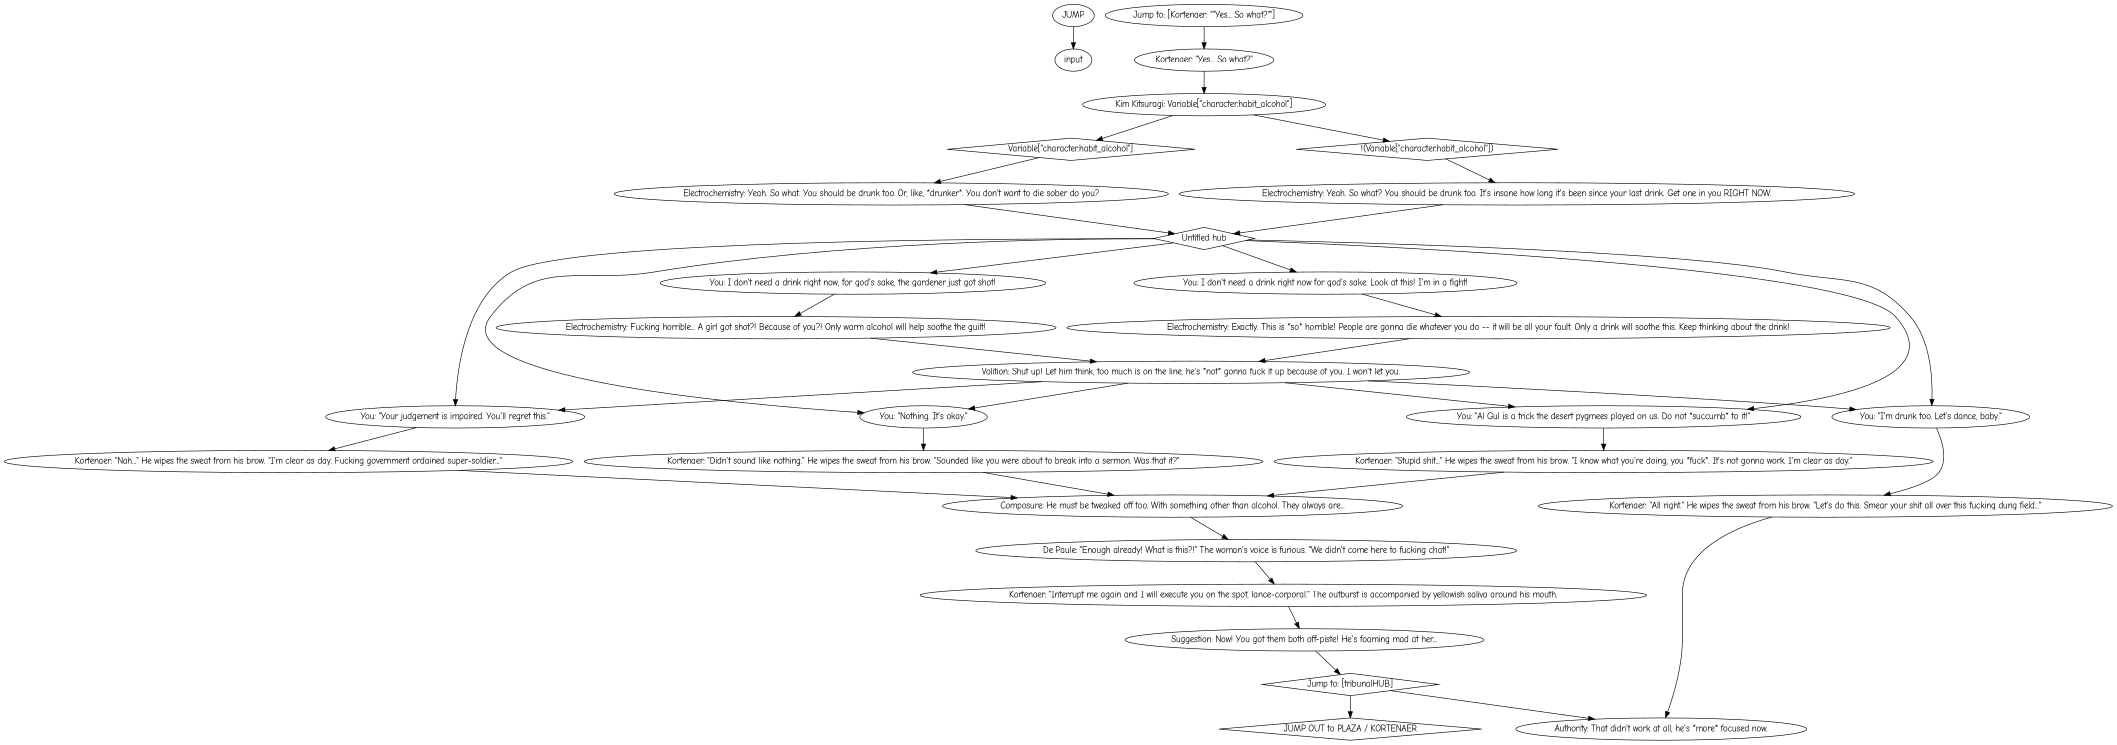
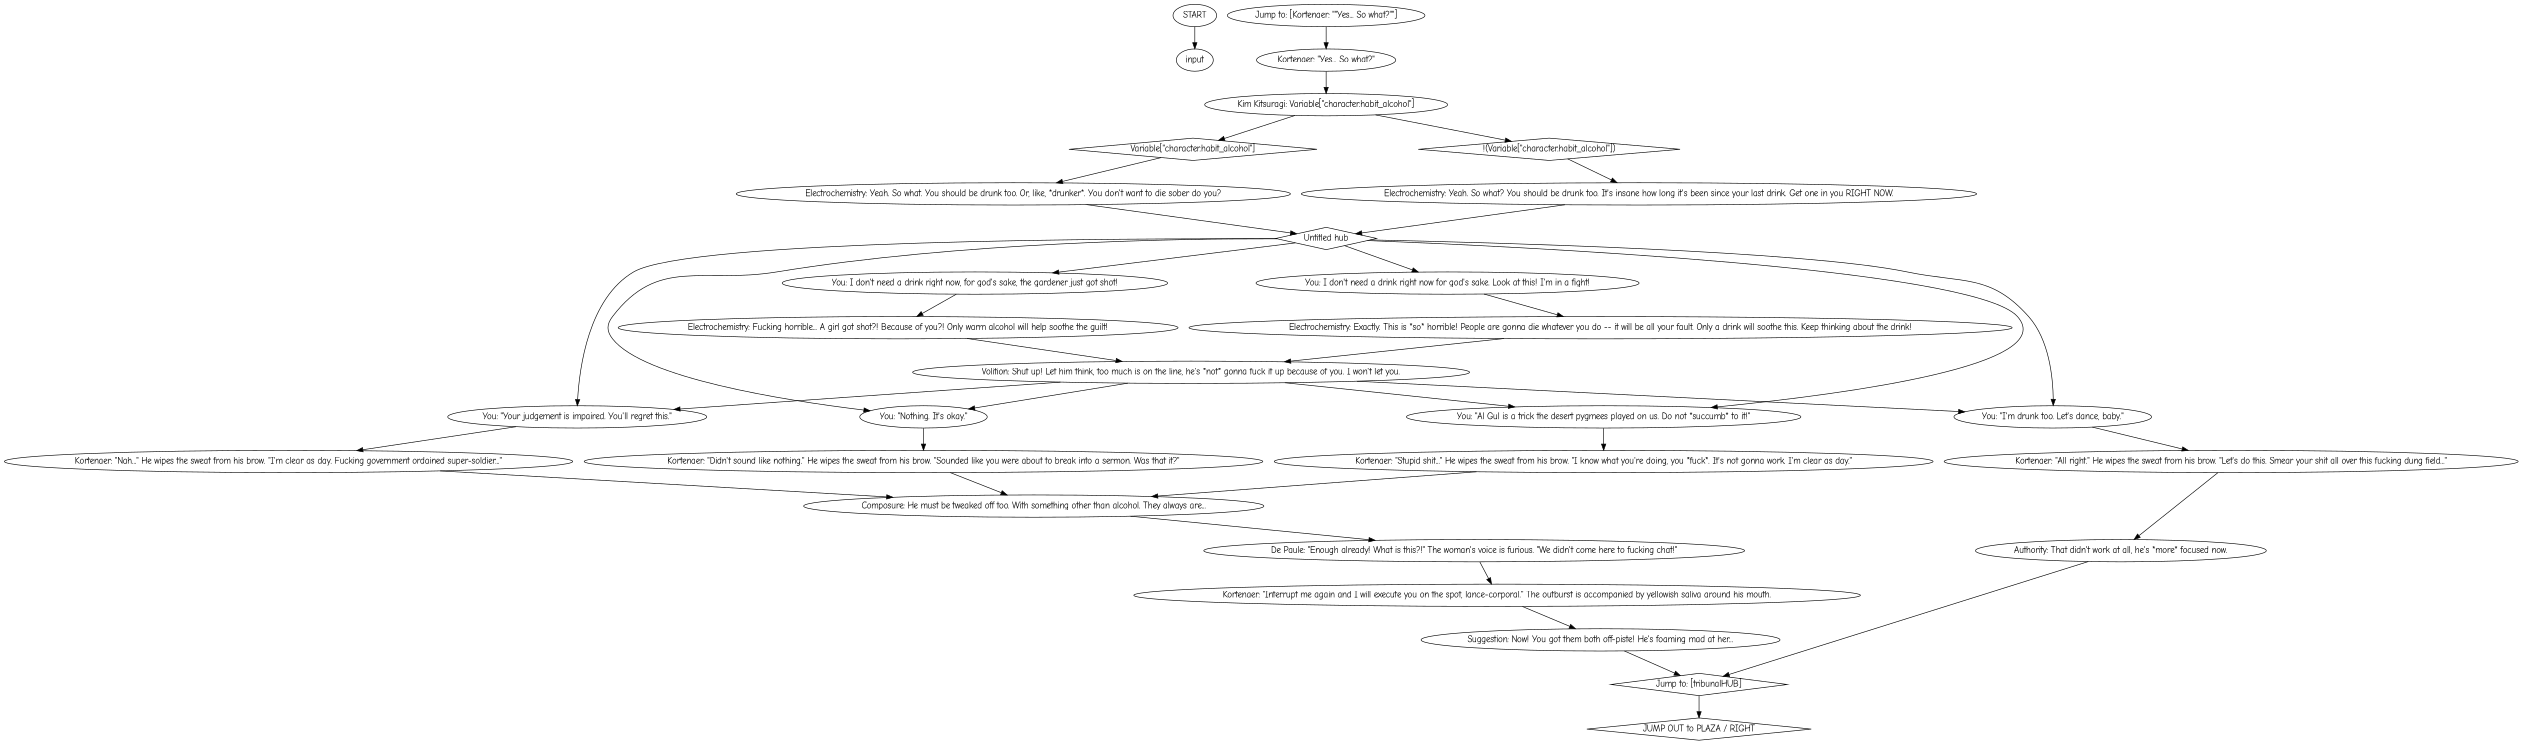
node "JUMP": label "JUMP" -> "START"
edge "Jump to: [tribunalHUB]" -> "Authority: That didn't work at all, he's *more* focused now.": reversed
node "JUMP OUT to PLAZA / KORTENAER": label "JUMP OUT to PLAZA / KORTENAER" -> "JUMP OUT to PLAZA / RIGHT"
